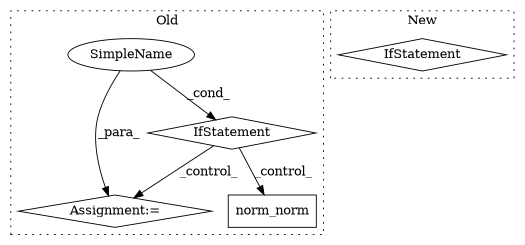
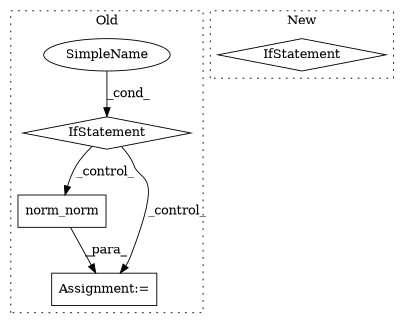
edge "SimpleName" -> "Assignment:=": now "norm_norm" -> "Assignment:="
node "Assignment:=": shape diamond -> box
